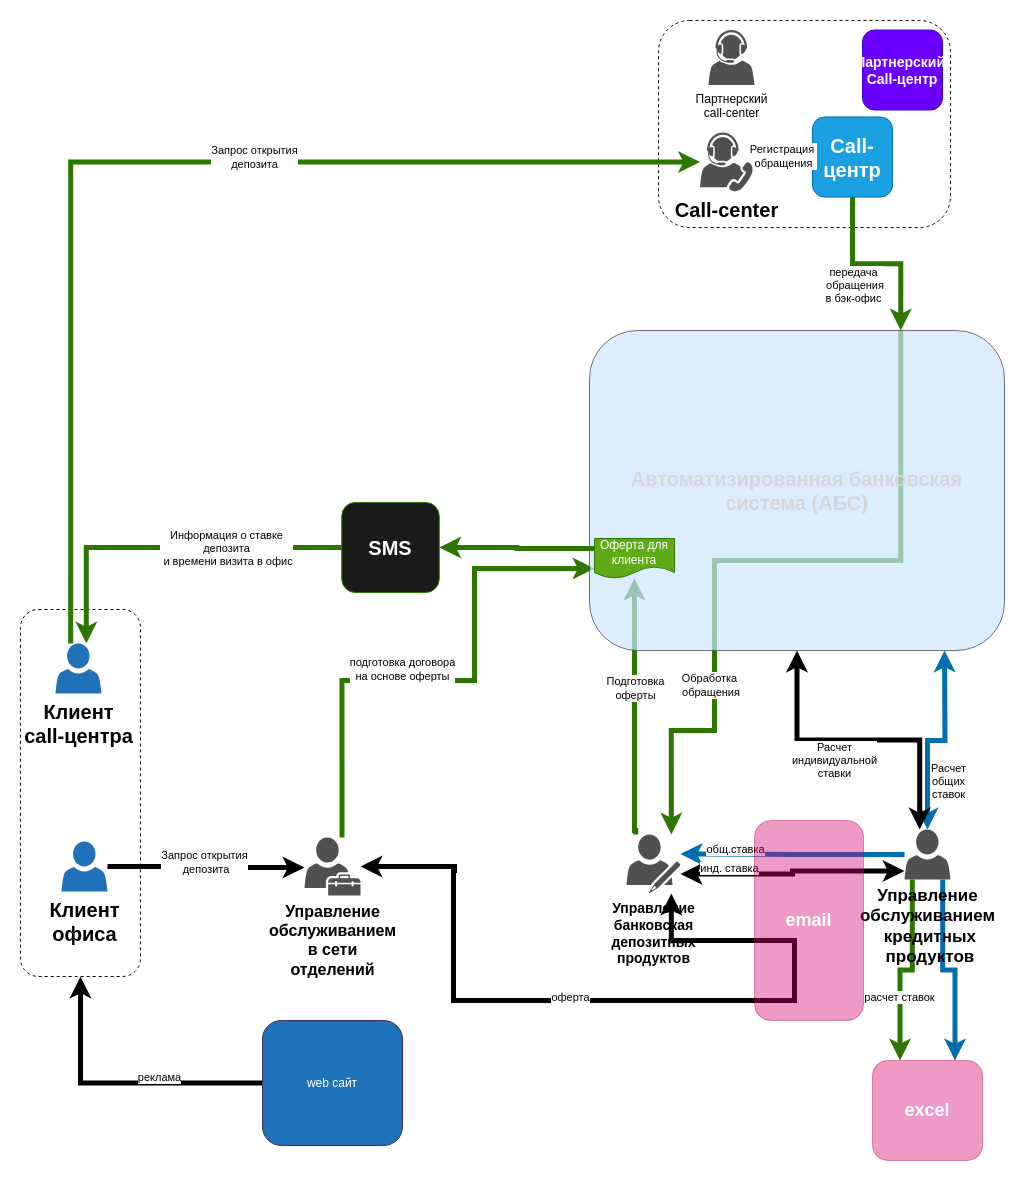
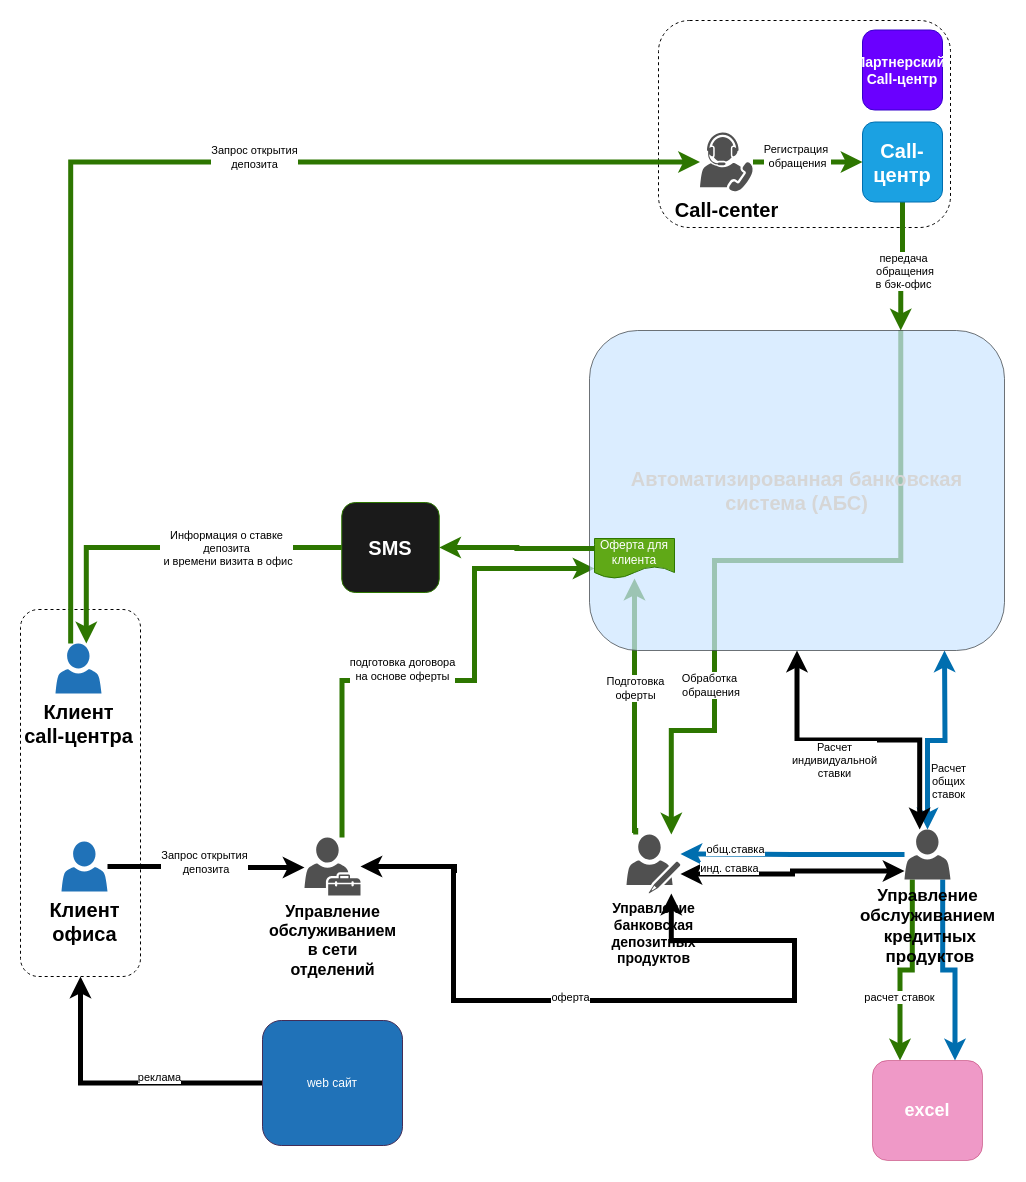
node "Партнерский call-center": removed
node "Call-центр": moved (853, 157) -> (903, 162)
node "email": removed
